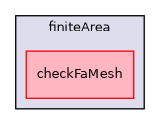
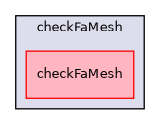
cluster "finiteArea": label "finiteArea" -> "checkFaMesh"
